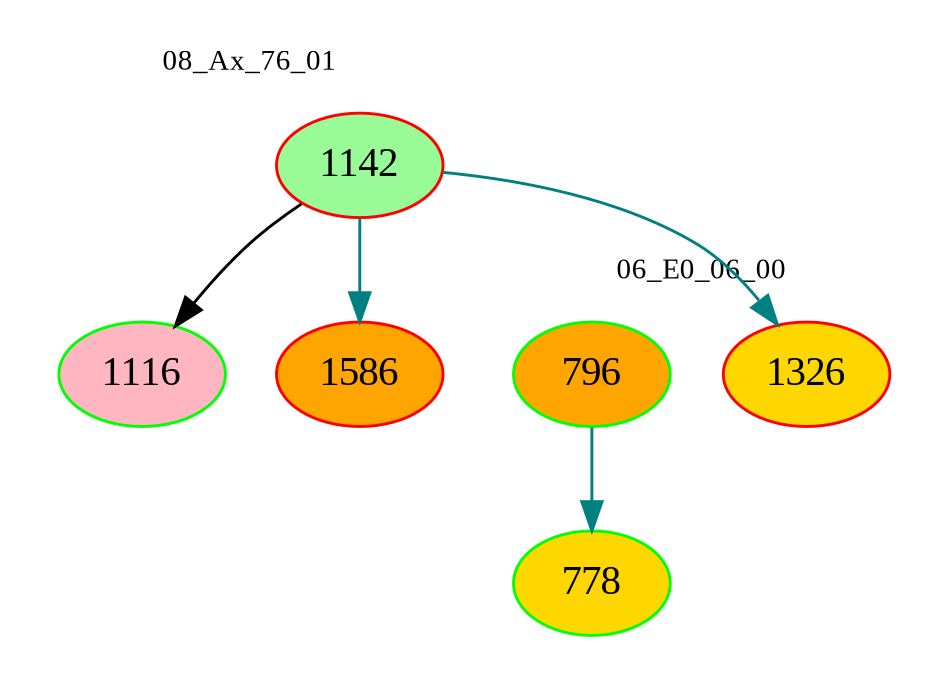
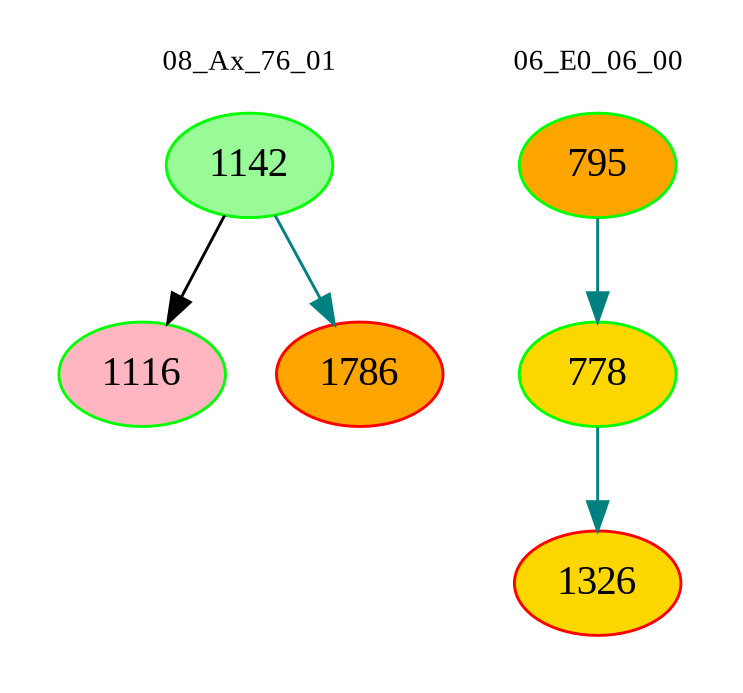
node "1142": color red -> green
edge "1142" -> "1326": now "778" -> "1326"
node "1586": label "1586" -> "1786"
node "796": label "796" -> "795"
